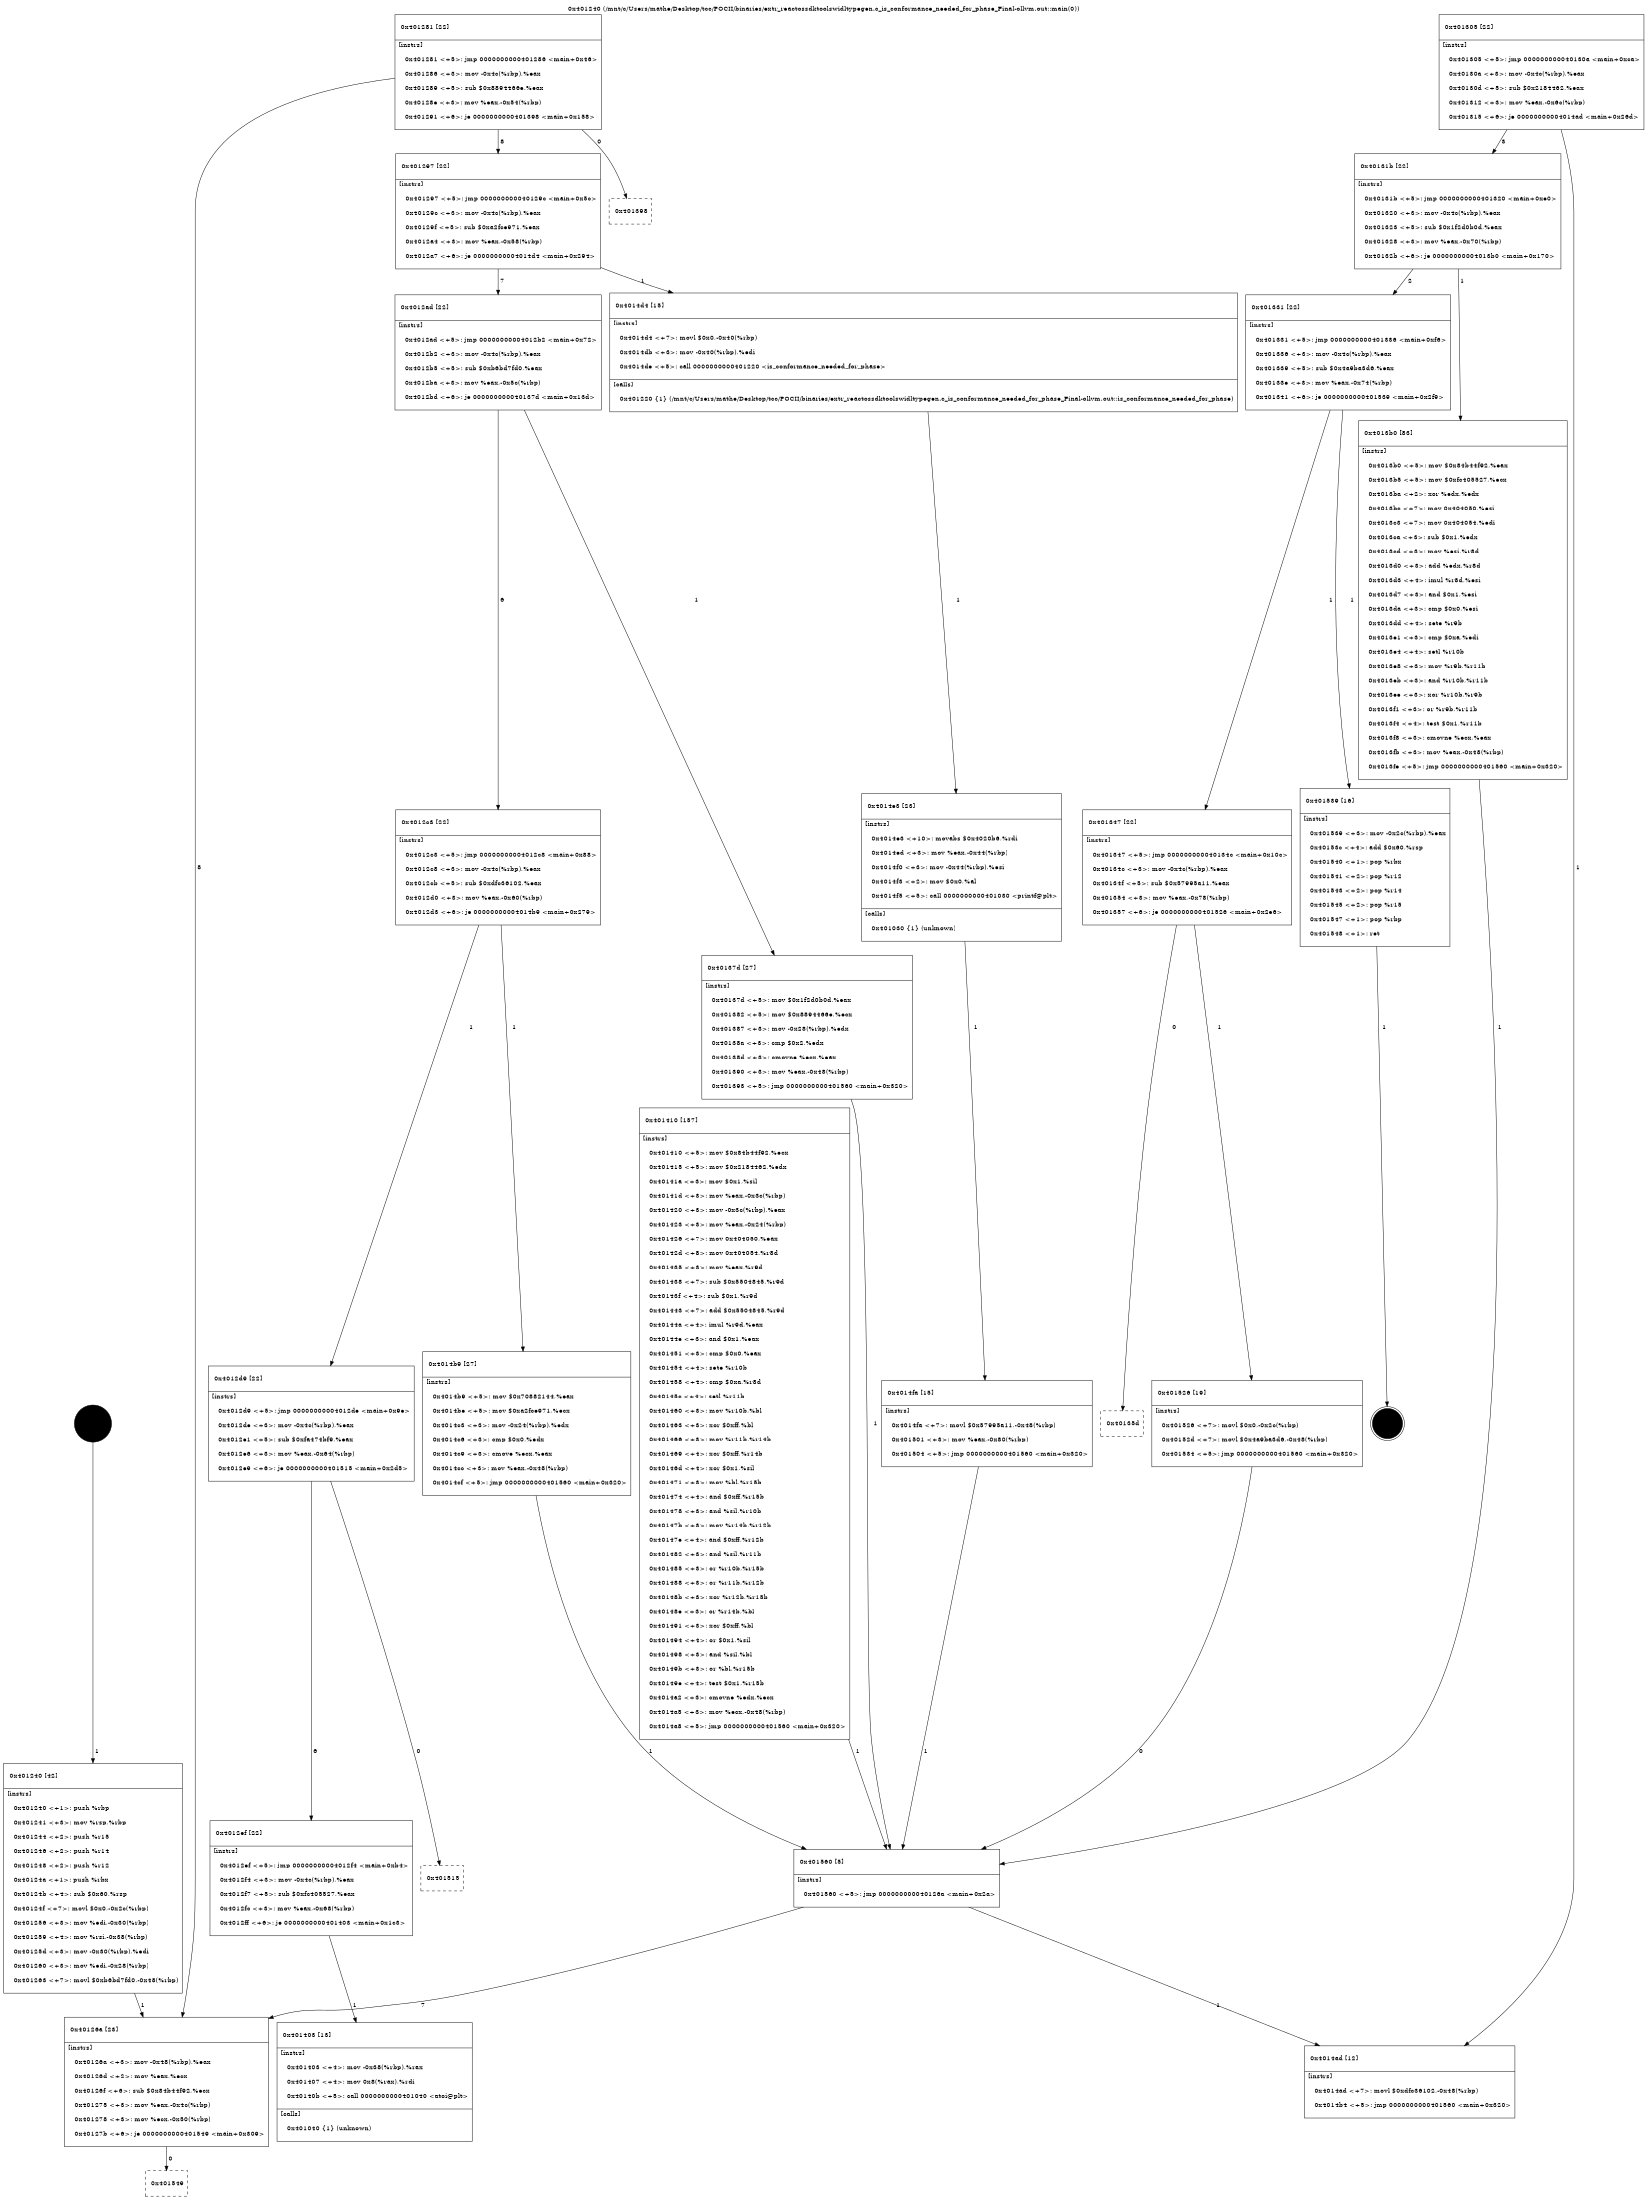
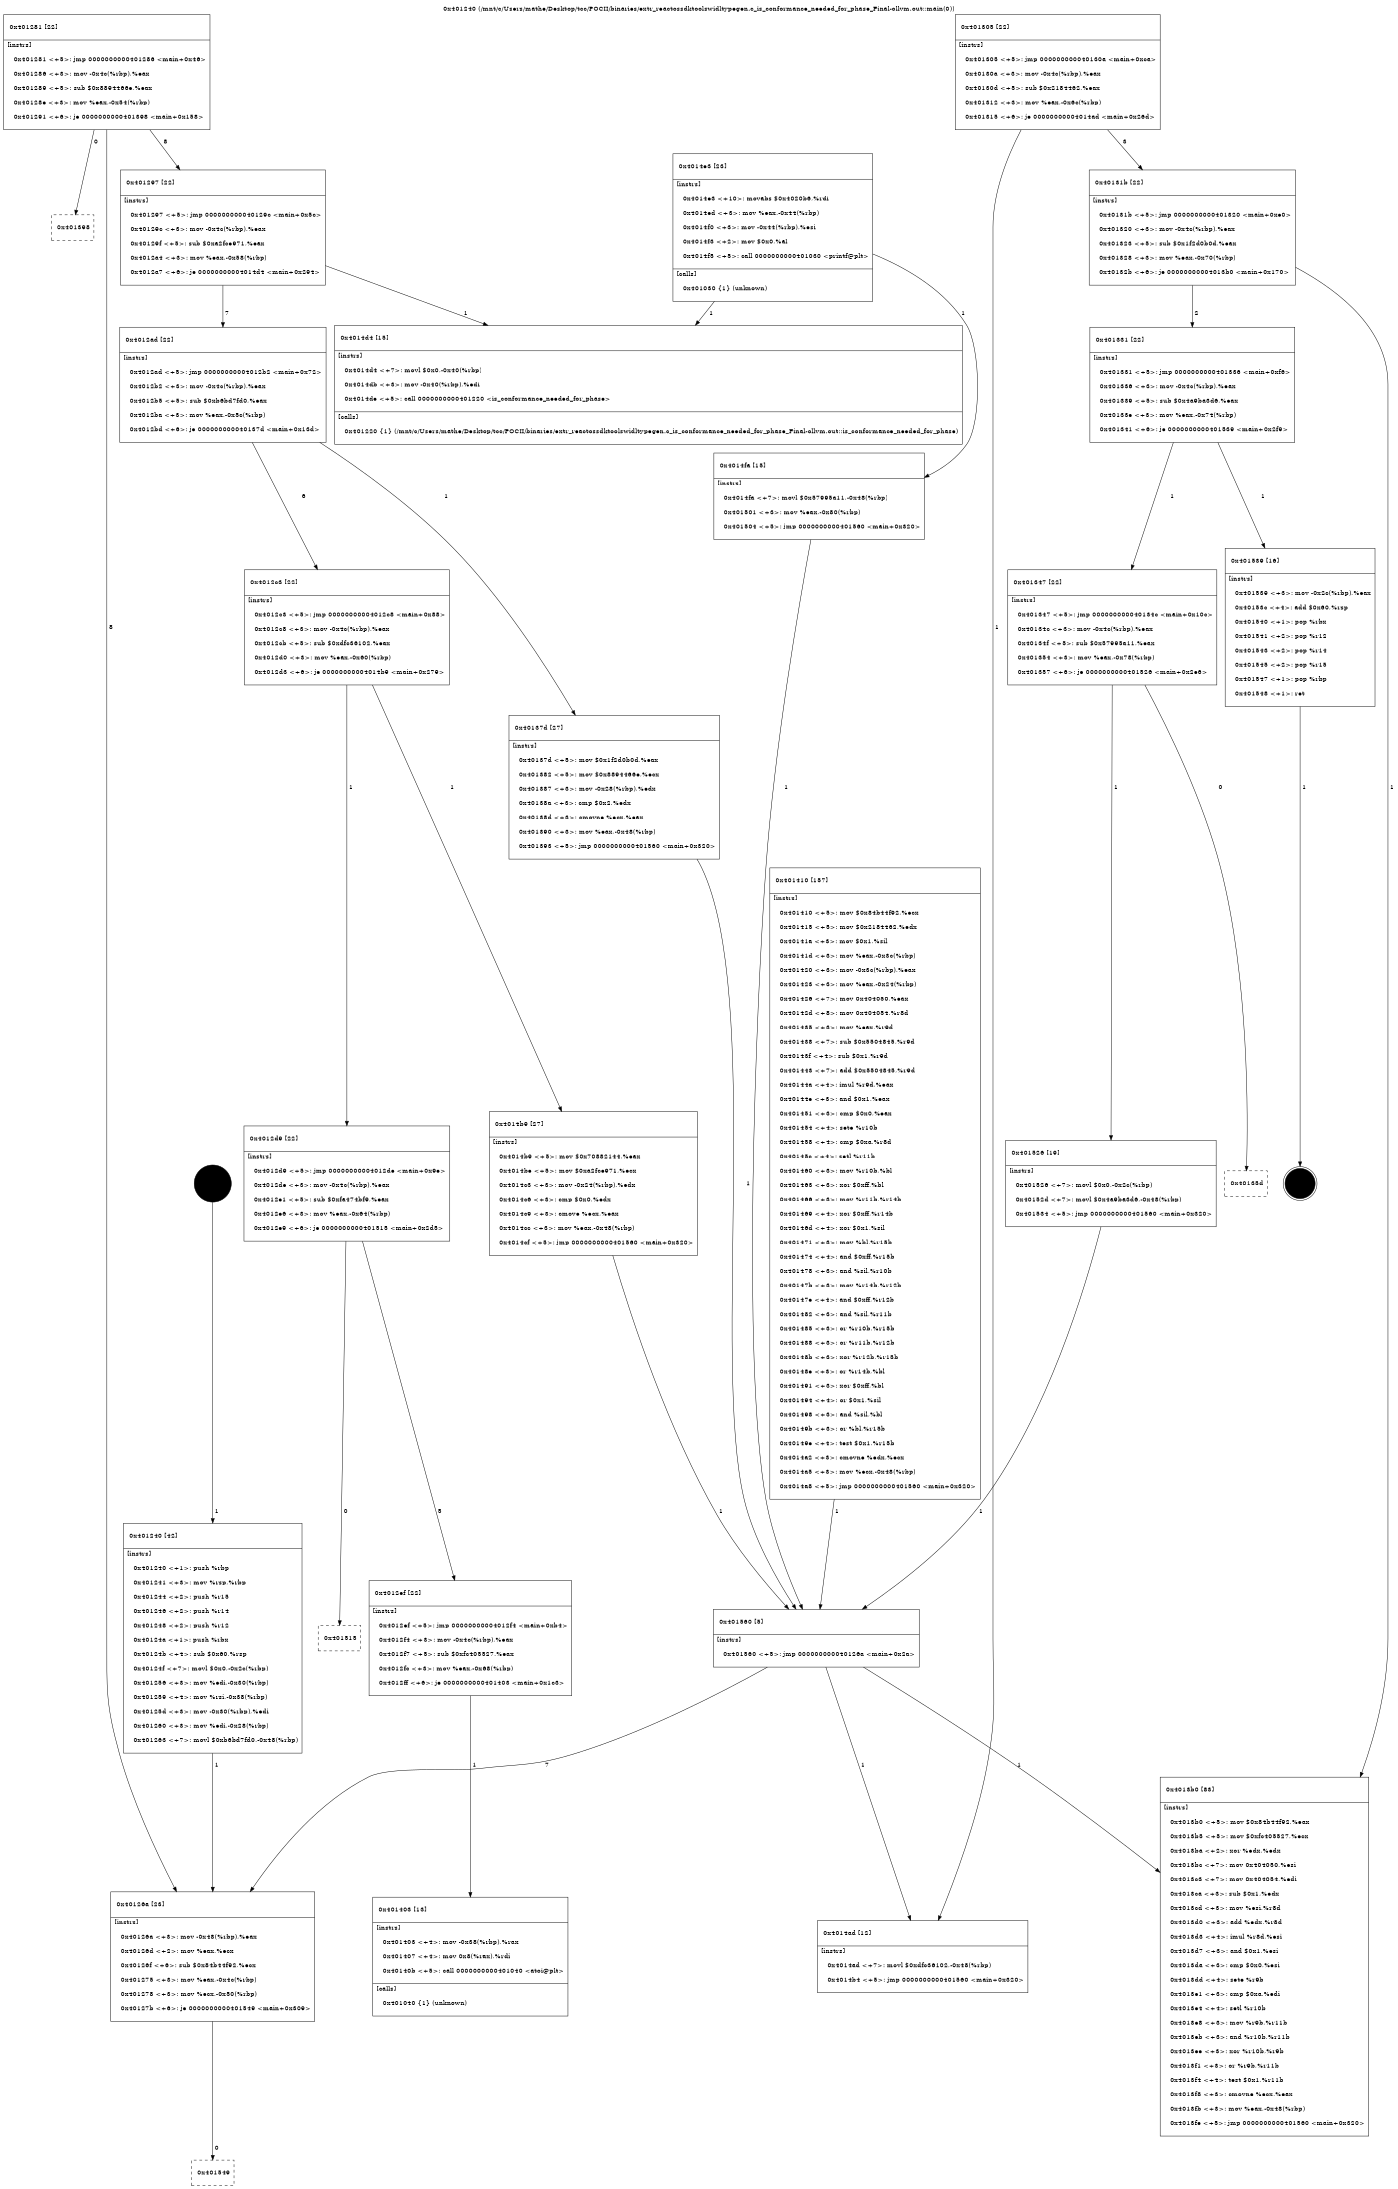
edge "0x4014d4 [15]" -> "0x4014e3 [23]": reversed
edge "0x4013b0 [83]" -> "0x401560 [5]": reversed
edge "0x4012d9 [22]" -> "0x4012ef [22]": label " 6" -> " 5"
edge "0x401526 [19]" -> "0x401560 [5]": label " 0" -> " 1"
